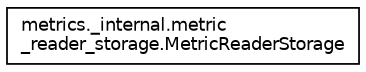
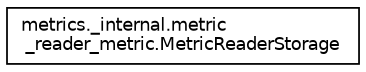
node "metrics._internal.metric _reader_storage.MetricReaderStorage": label "metrics._internal.metric _reader_storage.MetricReaderStorage" -> "metrics._internal.metric _reader_metric.MetricReaderStorage"
